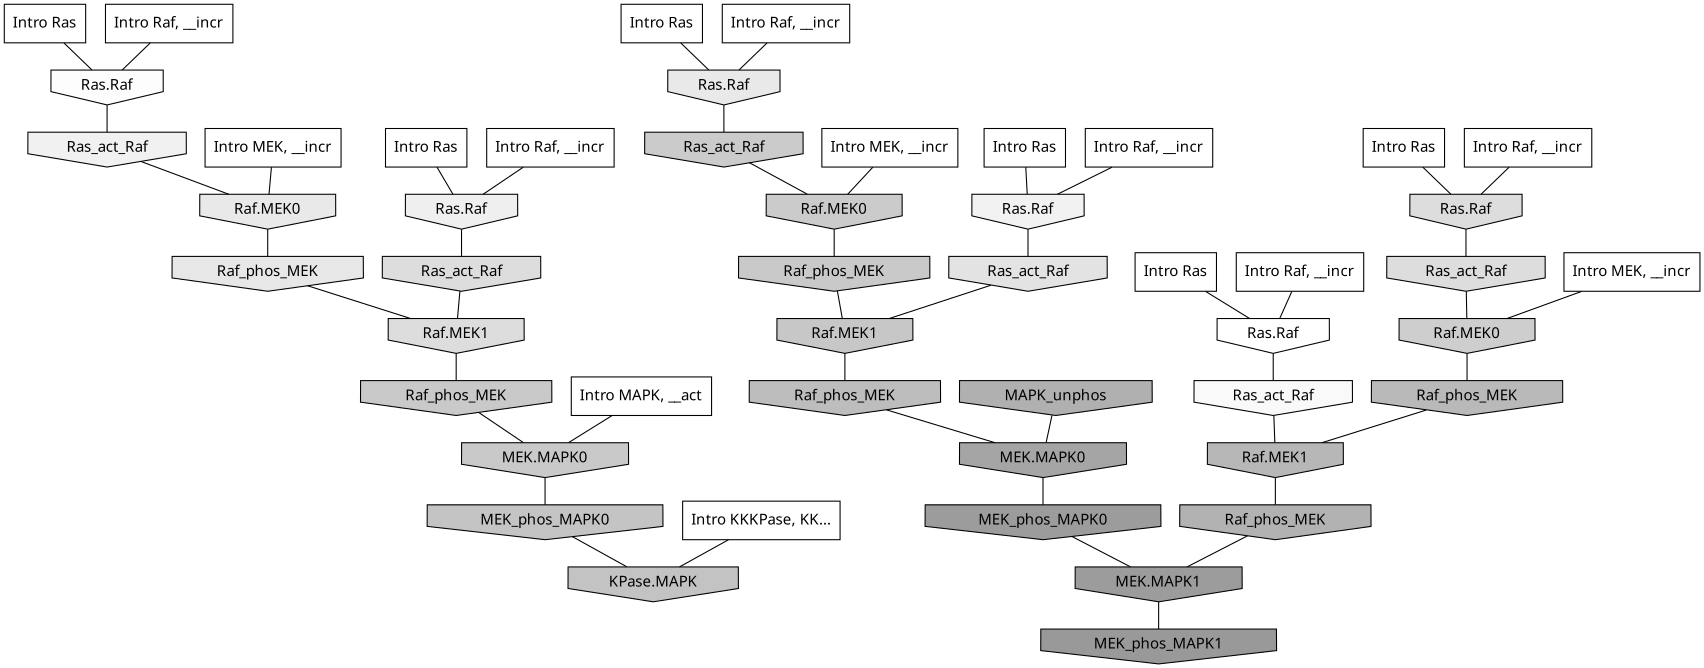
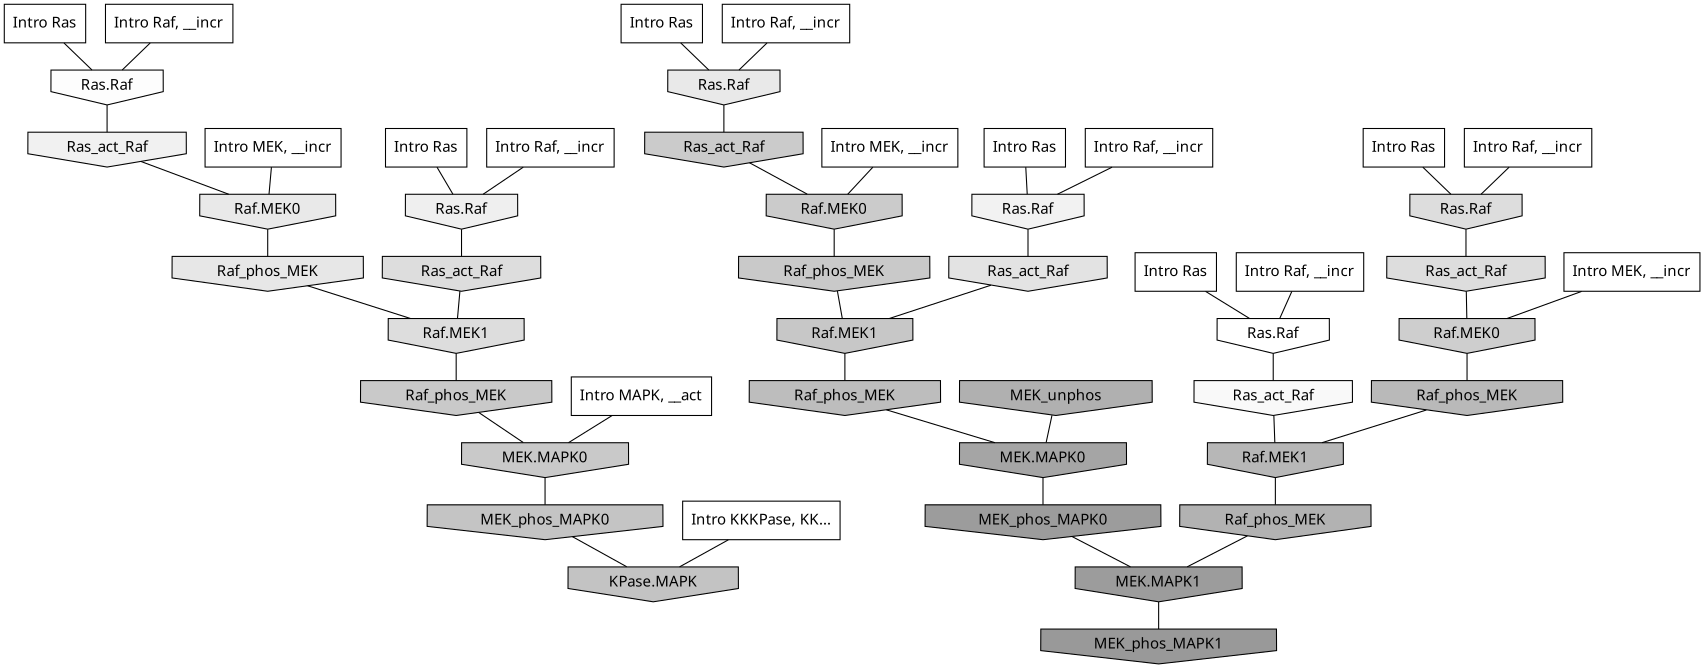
node "MAPK_unphos": label "MAPK_unphos" -> "MEK_unphos"
